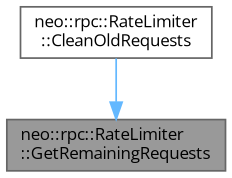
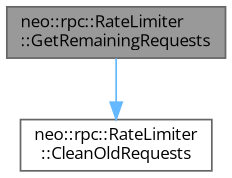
edge "neo::rpc::RateLimiter ::CleanOldRequests" -> "neo::rpc::RateLimiter ::GetRemainingRequests": reversed
